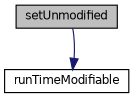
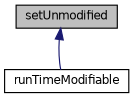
edge "setUnmodified" -> "runTimeModifiable": reversed
